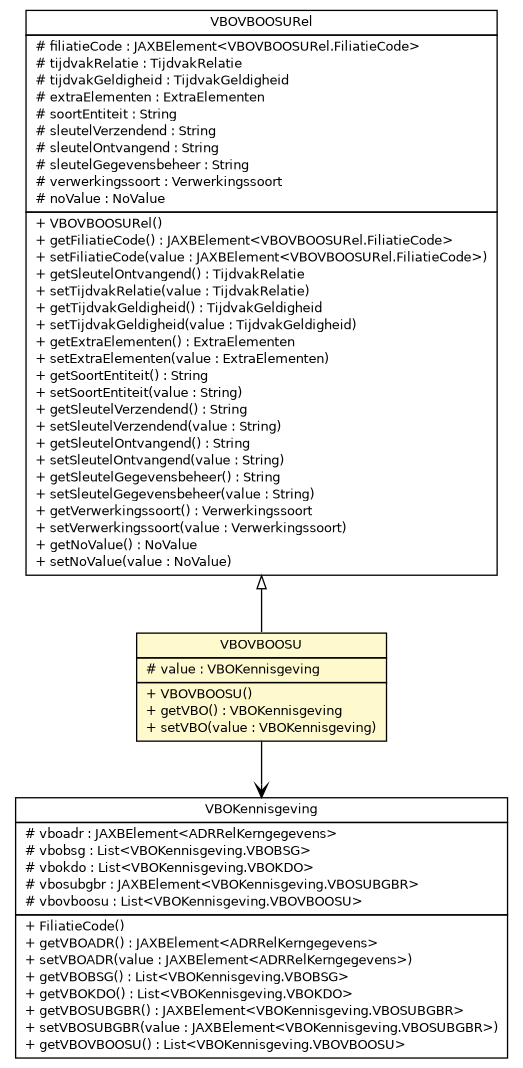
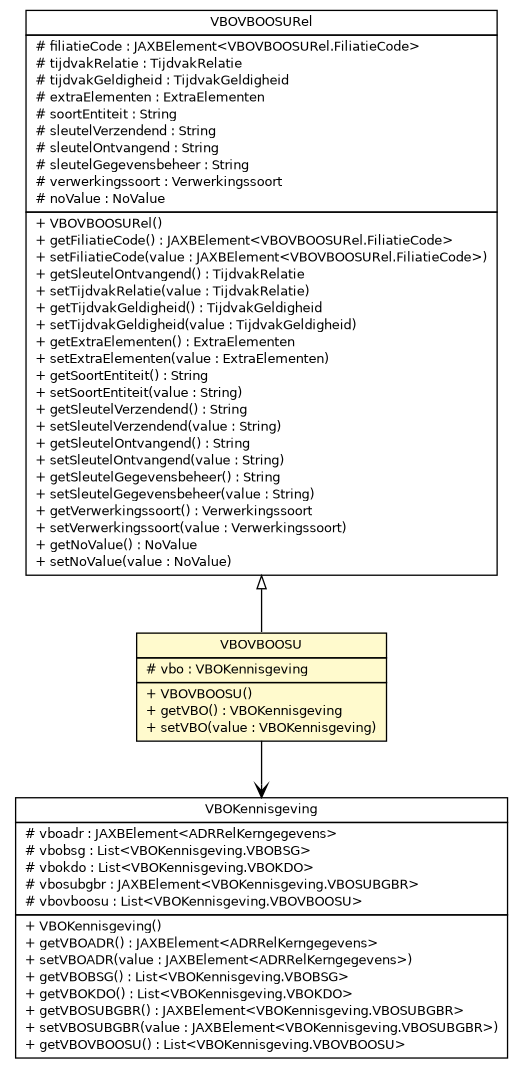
node "VBOVBOOSU": text "# value : VBOKennisgeving" -> "# vbo : VBOKennisgeving"
node "VBOKennisgeving": text "+ FiliatieCode()" -> "+ VBOKennisgeving()"
